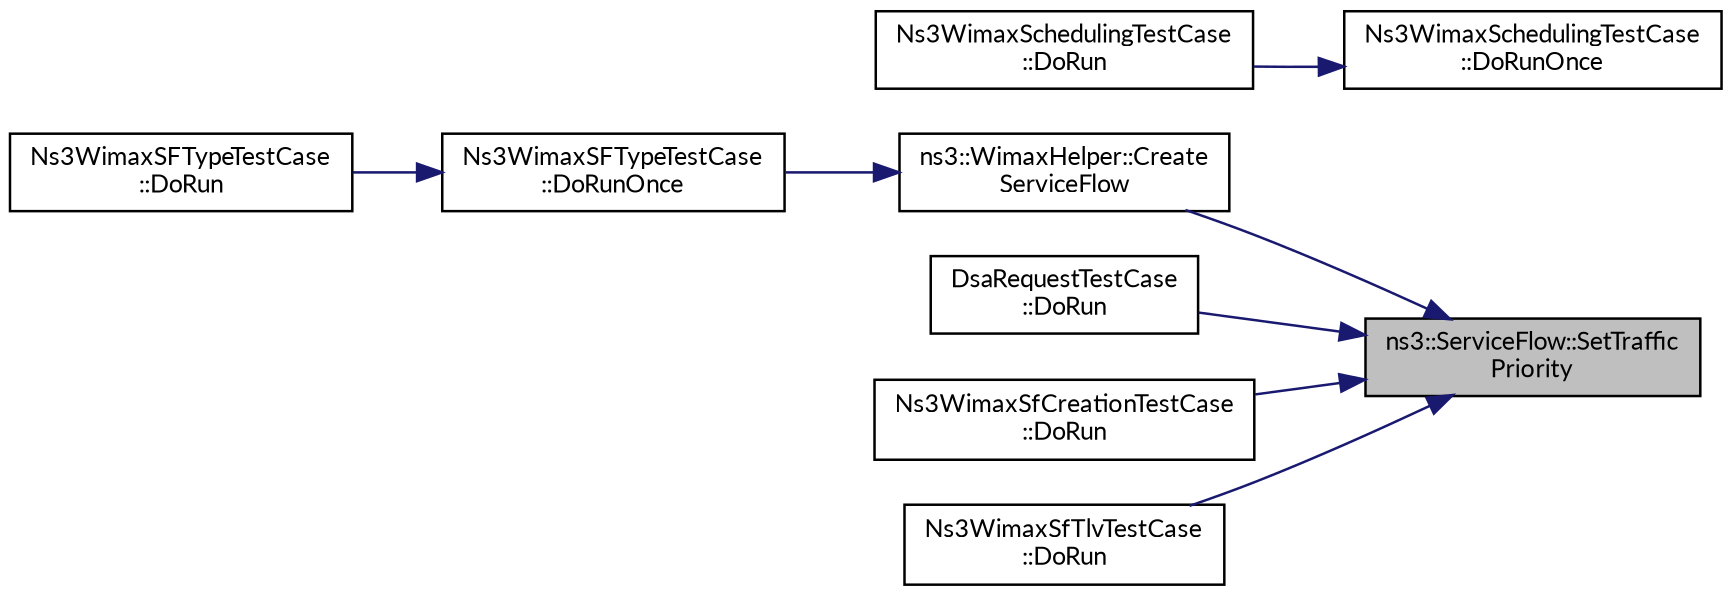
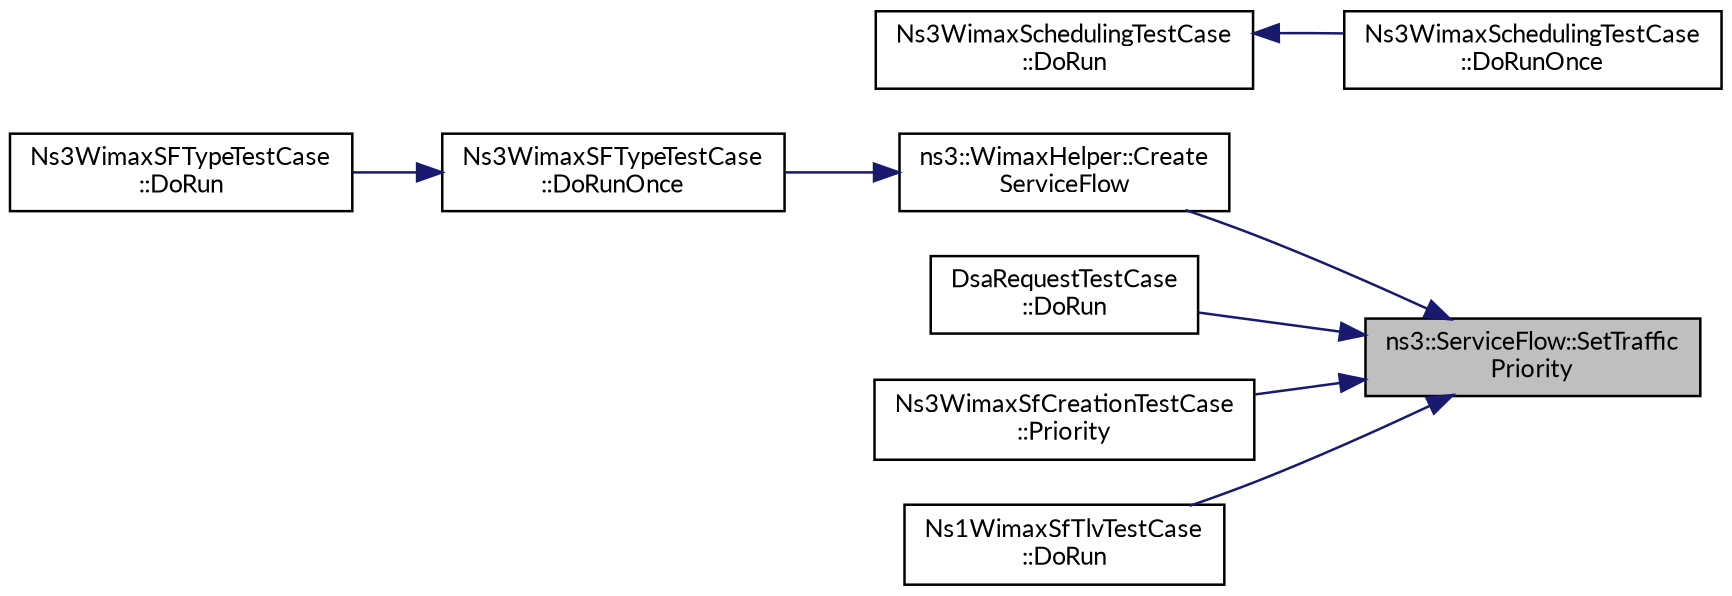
edge "Ns3WimaxSchedulingTestCase ::DoRun" -> "Ns3WimaxSchedulingTestCase ::DoRunOnce": reversed
node "Ns3WimaxSfCreationTestCase ::DoRun": label "Ns3WimaxSfCreationTestCase ::DoRun" -> "Ns3WimaxSfCreationTestCase ::Priority"
node "Ns3WimaxSfTlvTestCase ::DoRun": label "Ns3WimaxSfTlvTestCase ::DoRun" -> "Ns1WimaxSfTlvTestCase ::DoRun"
